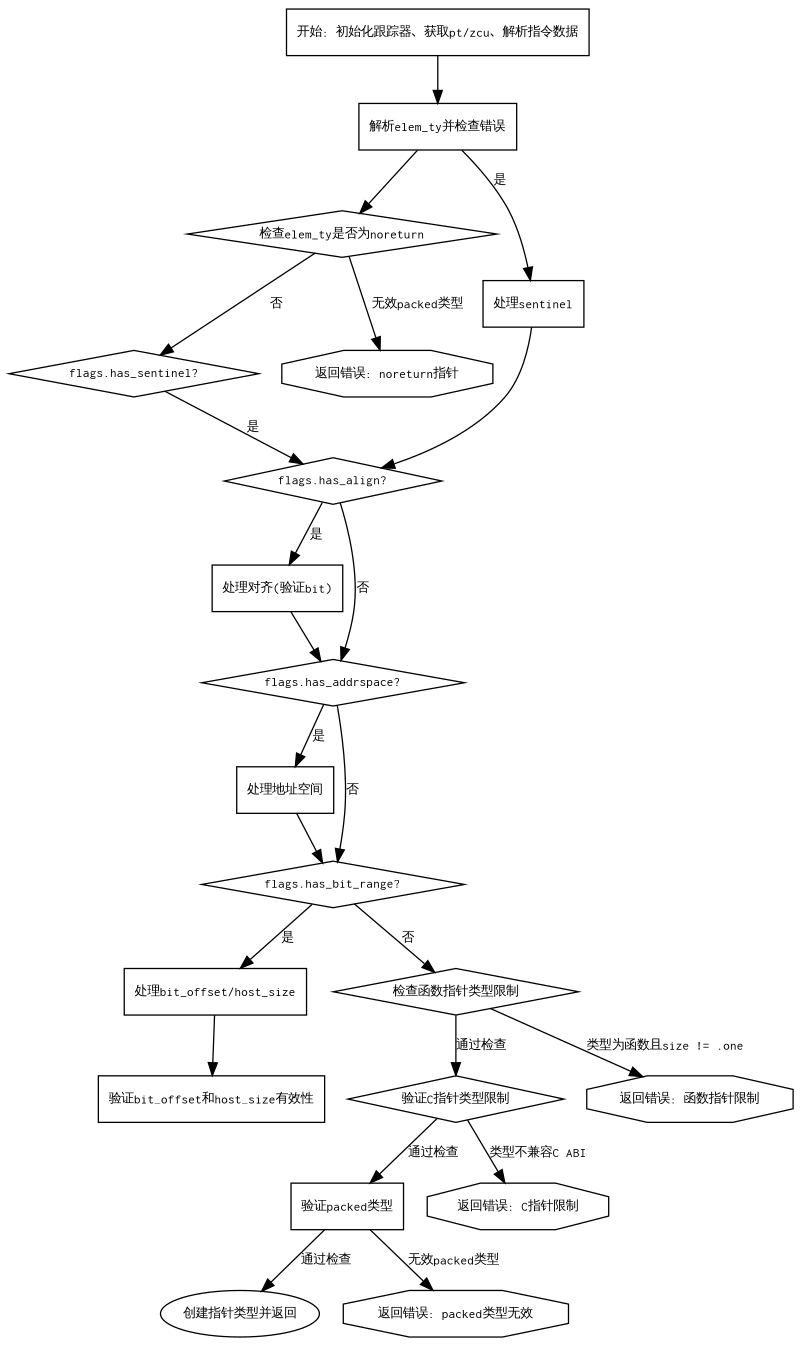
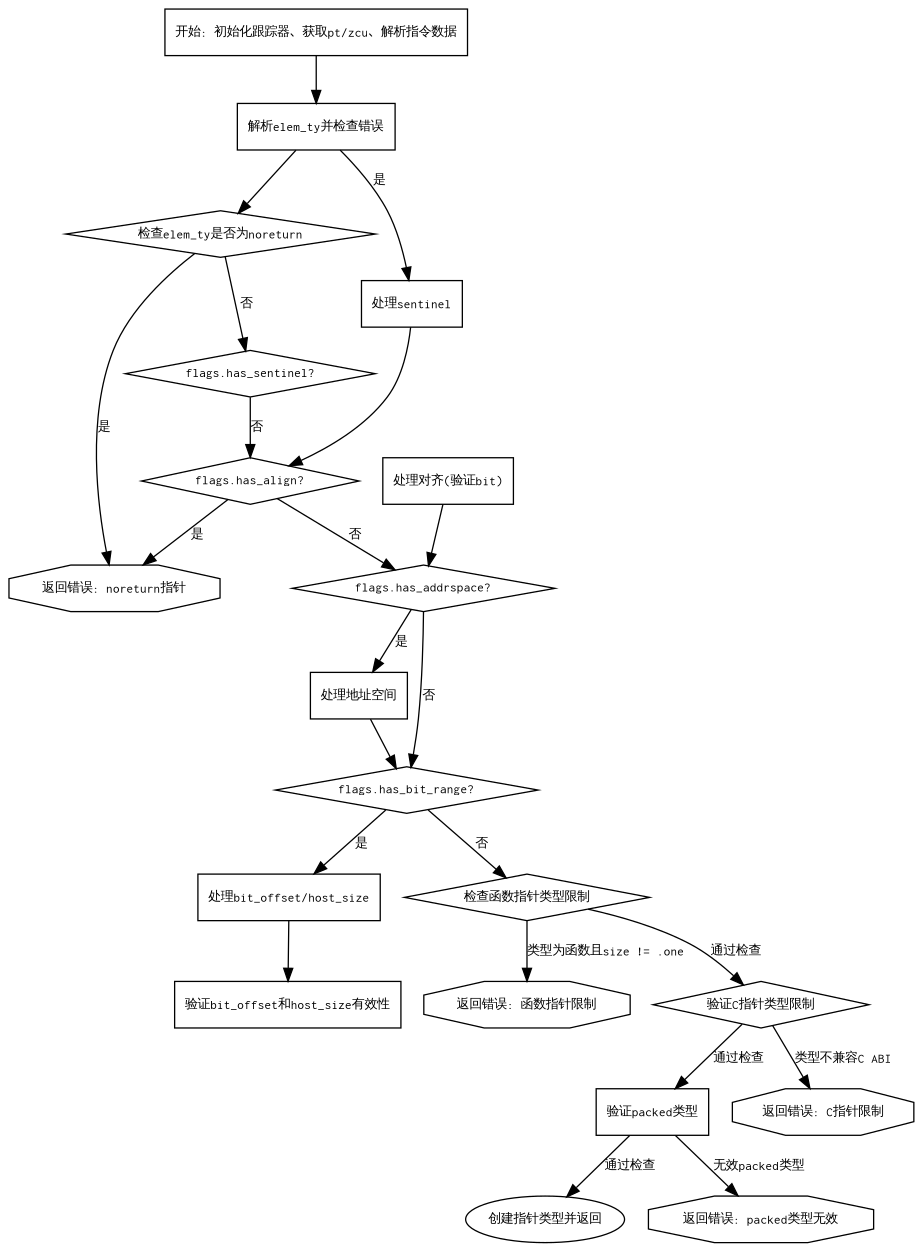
edge "检查elem_ty是否为noreturn" -> "返回错误: noreturn指针": label "无效packed类型" -> "是"
edge "flags.has_sentinel?" -> "flags.has_align?": label "是" -> "否"
edge "flags.has_align?" -> "处理对齐(验证bit)": now "flags.has_align?" -> "返回错误: noreturn指针"
